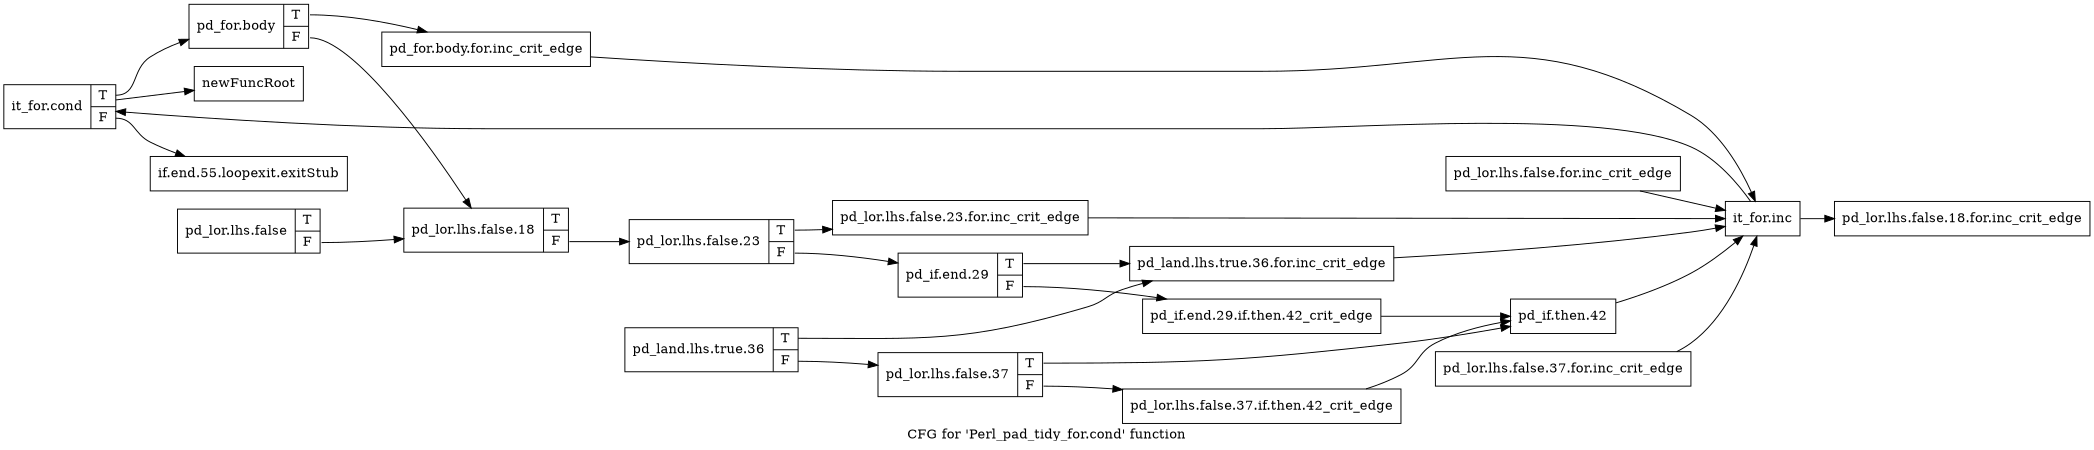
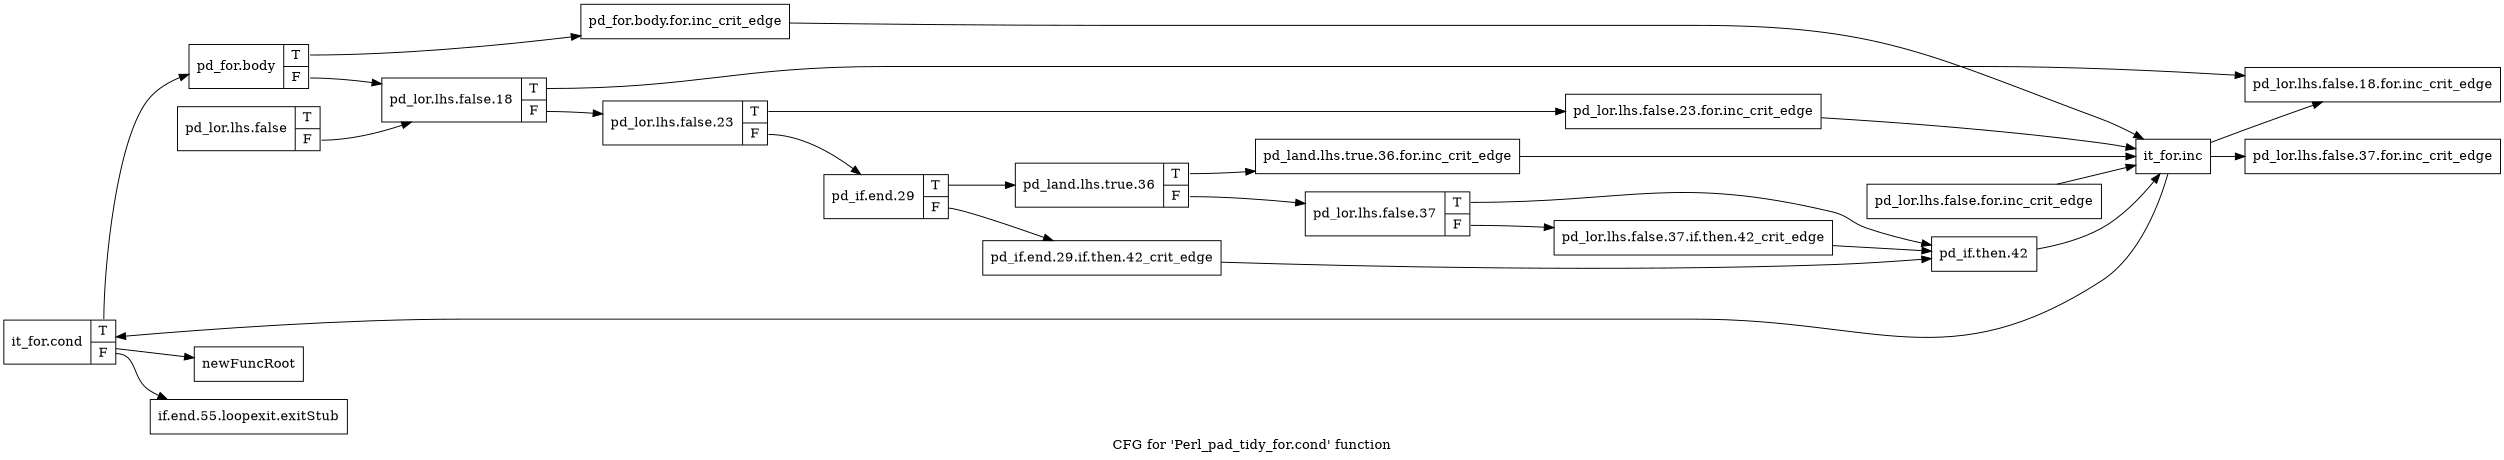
edge "pd_lor.lhs.false.18" -> "pd_lor.lhs.false.18.for.inc_crit_edge": added
edge "pd_if.end.29" -> "pd_land.lhs.true.36.for.inc_crit_edge": now "pd_if.end.29" -> "pd_land.lhs.true.36"
edge "pd_lor.lhs.false.37.for.inc_crit_edge" -> "it_for.inc": reversed
